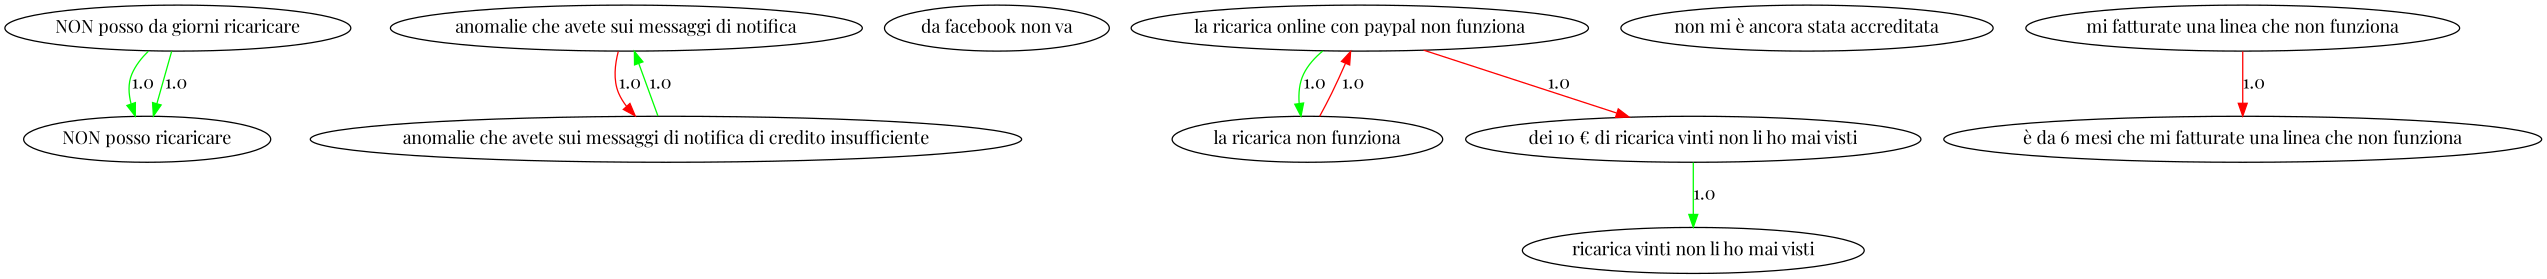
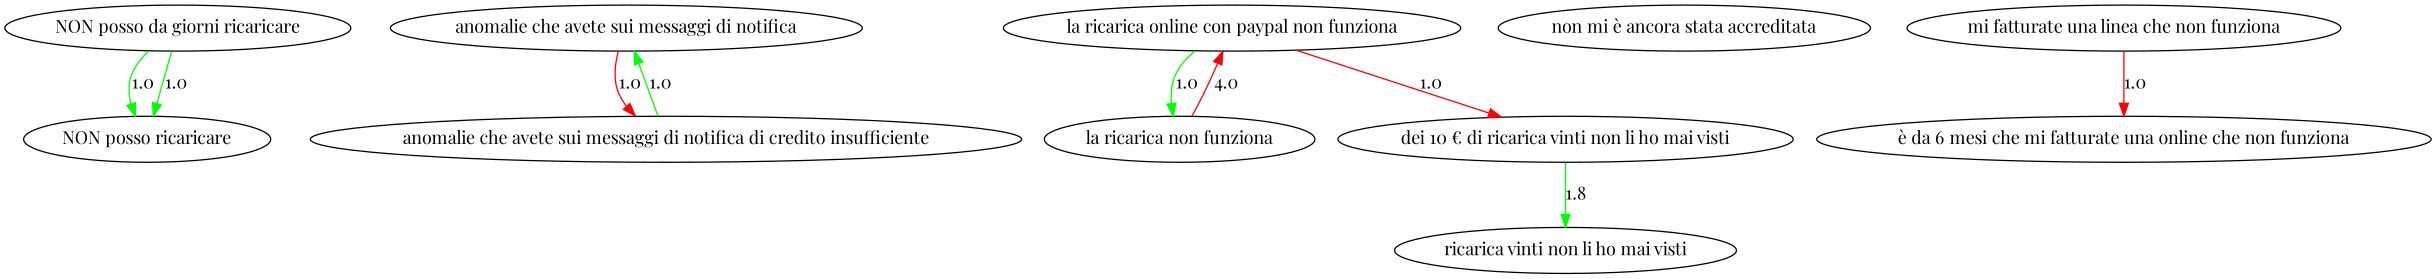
node "da facebook non va": removed
edge "la ricarica non funziona" -> "la ricarica online con paypal non funziona": label "1.0" -> "4.0"
node "è da 6 mesi che mi fatturate una linea che non funziona": label "è da 6 mesi che mi fatturate una linea che non funziona" -> "è da 6 mesi che mi fatturate una online che non funziona"
edge "dei 10 € di ricarica vinti non li ho mai visti" -> "ricarica vinti non li ho mai visti": label "1.0" -> "1.8"
